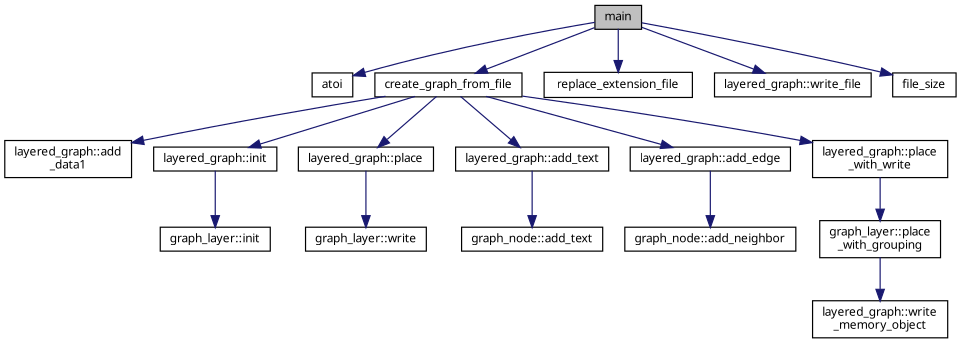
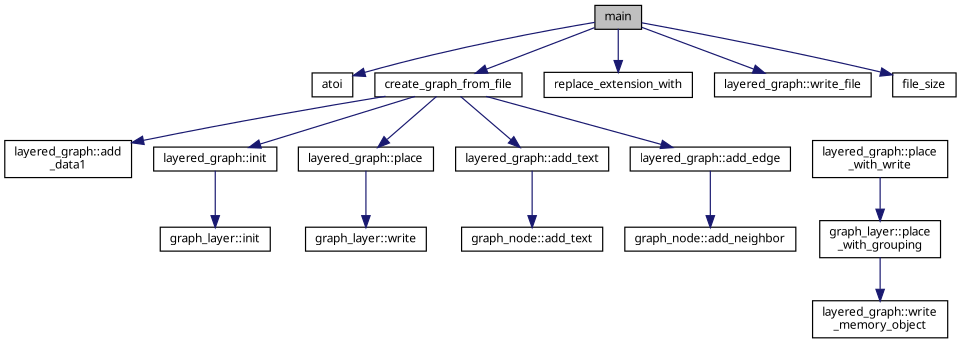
node "replace_extension_file": label "replace_extension_file" -> "replace_extension_with"
edge "create_graph_from_file" -> "layered_graph::place _with_write": removed
